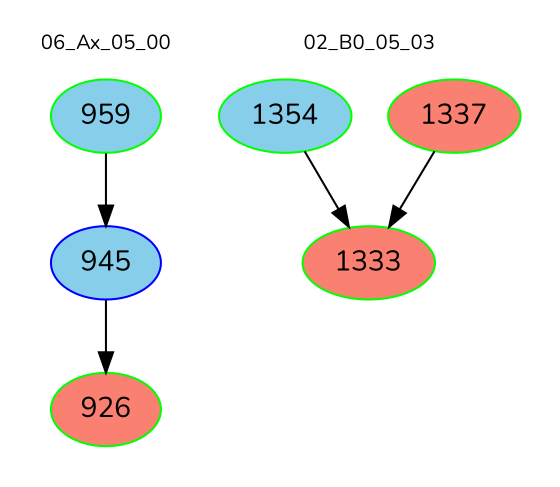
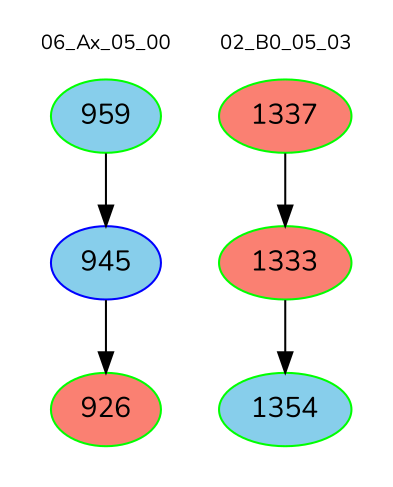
edge "1354" -> "1333": reversed
